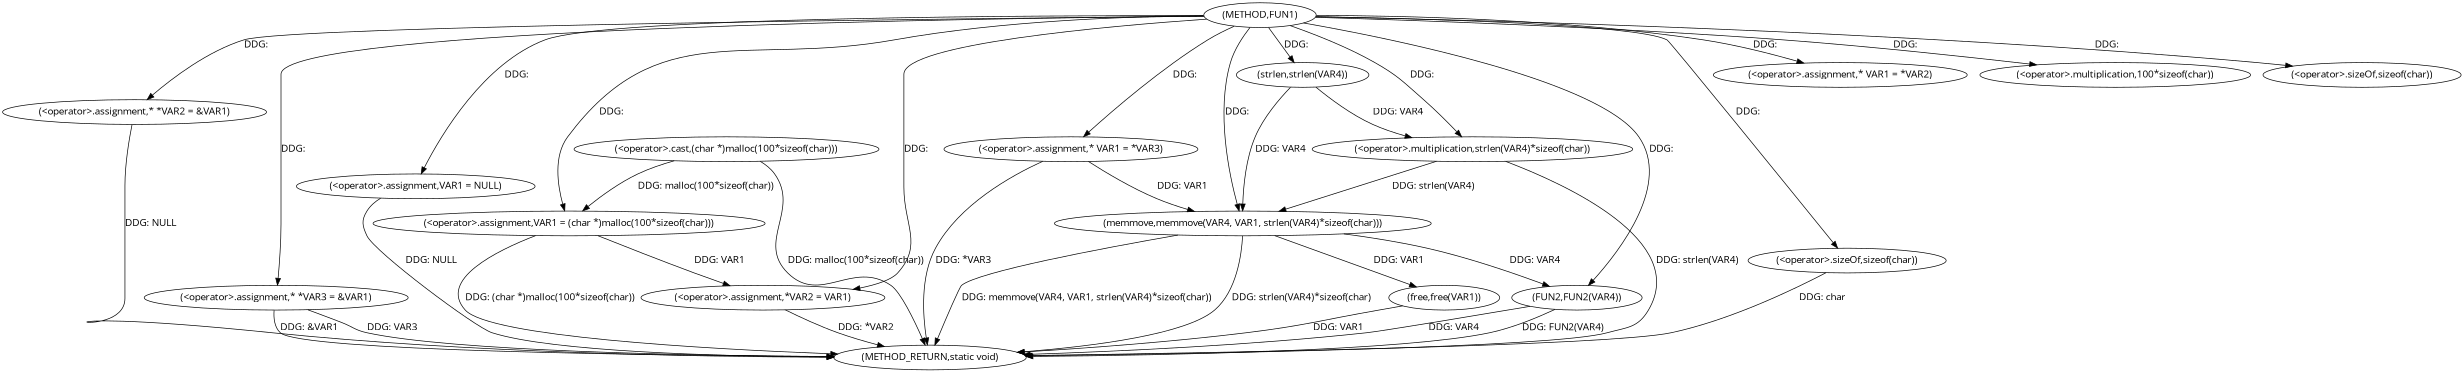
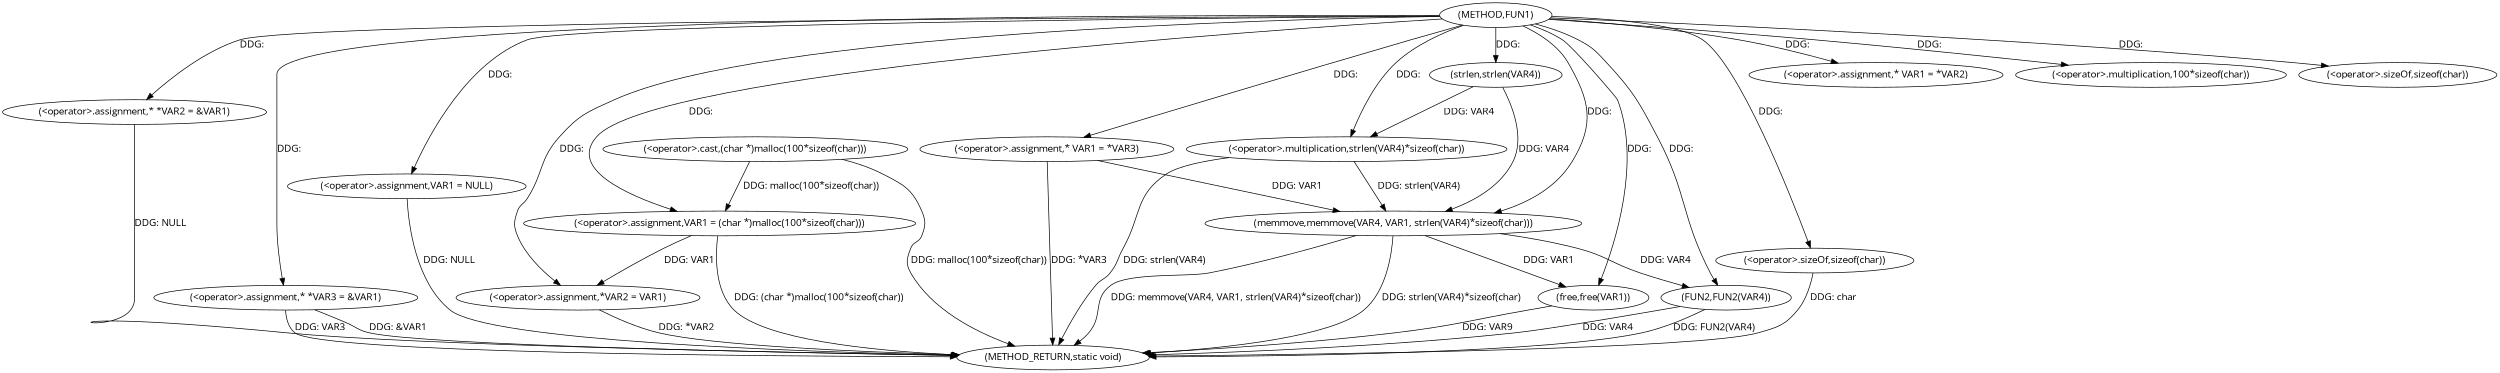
edge "(METHOD,FUN1)" -> "(free,free(VAR1))": added, label "DDG:"
edge "(free,free(VAR1))" -> "(METHOD_RETURN,static void)": label "DDG: VAR1" -> "DDG: VAR9"
